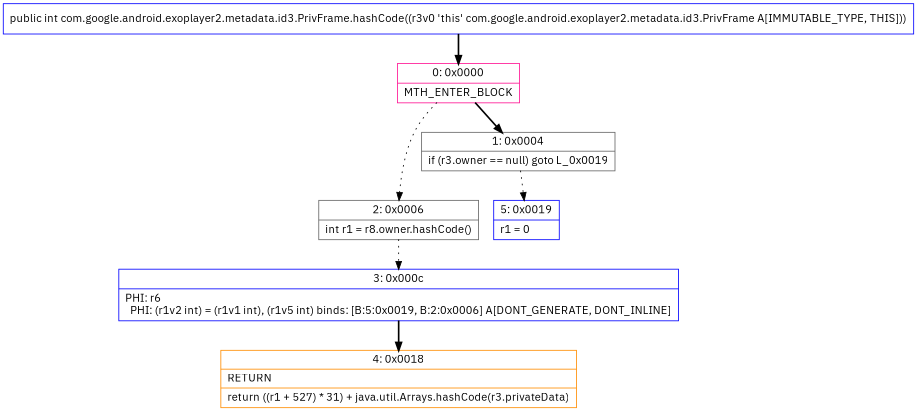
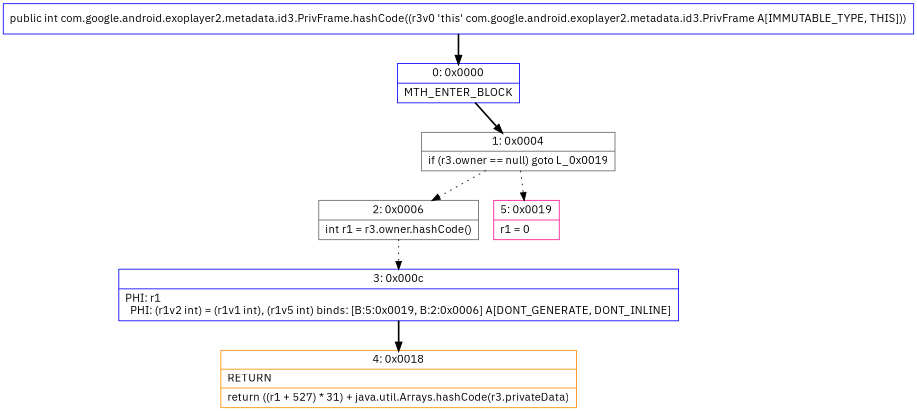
node "0: 0x0000": color deeppink -> blue
edge "0: 0x0000" -> "2: 0x0006": now "1: 0x0004" -> "2: 0x0006"
node "5: 0x0019": color blue -> deeppink
node "2: 0x0006": text "int r1 = r8.owner.hashCode()" -> "int r1 = r3.owner.hashCode()"
node "3: 0x000c": text "PHI: r6" -> "PHI: r1"
